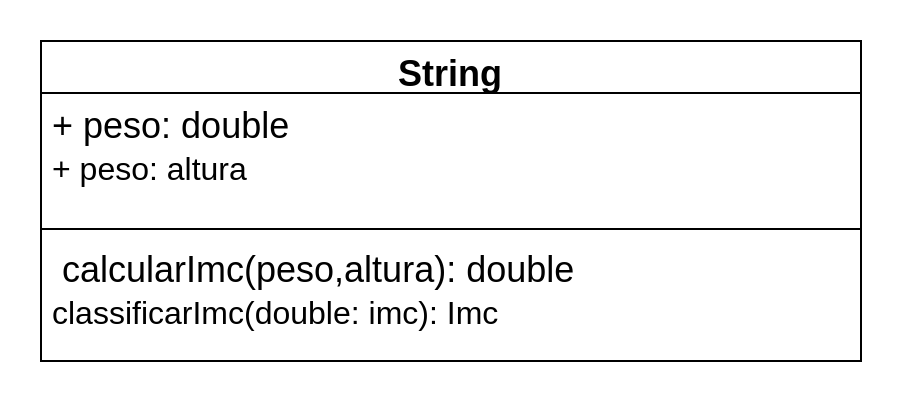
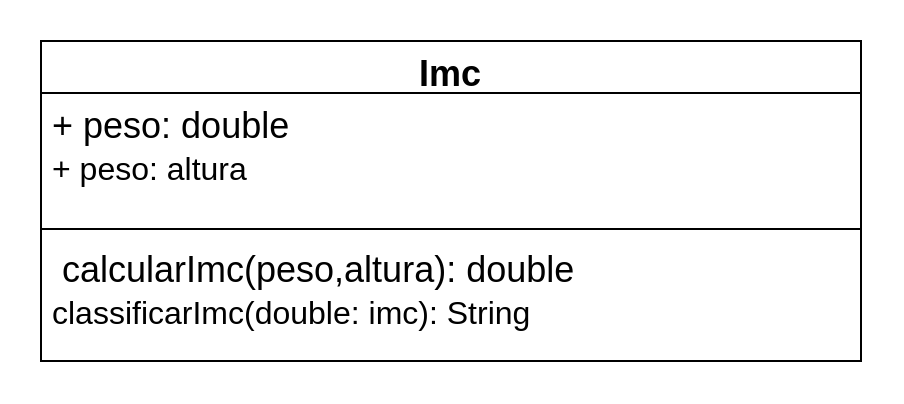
node "String": label "String" -> "Imc"
node "calcularImc(peso,altura): double classificarImc(double: imc): Imc": label "calcularImc(peso,altura): double classificarImc(double: imc): Imc" -> "calcularImc(peso,altura): double classificarImc(double: imc): String"
